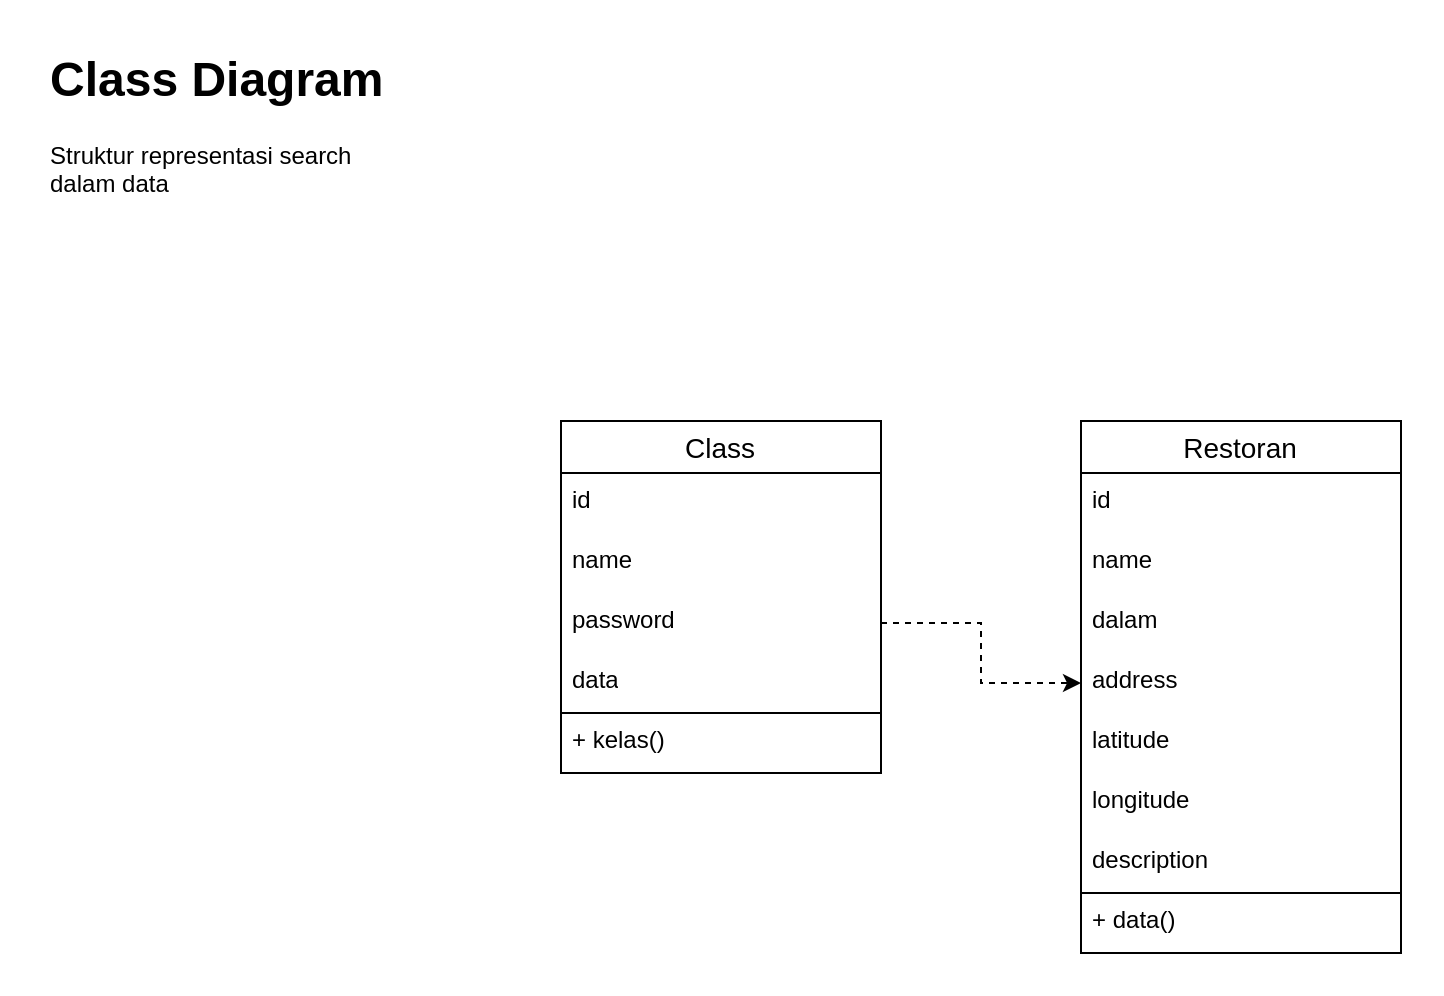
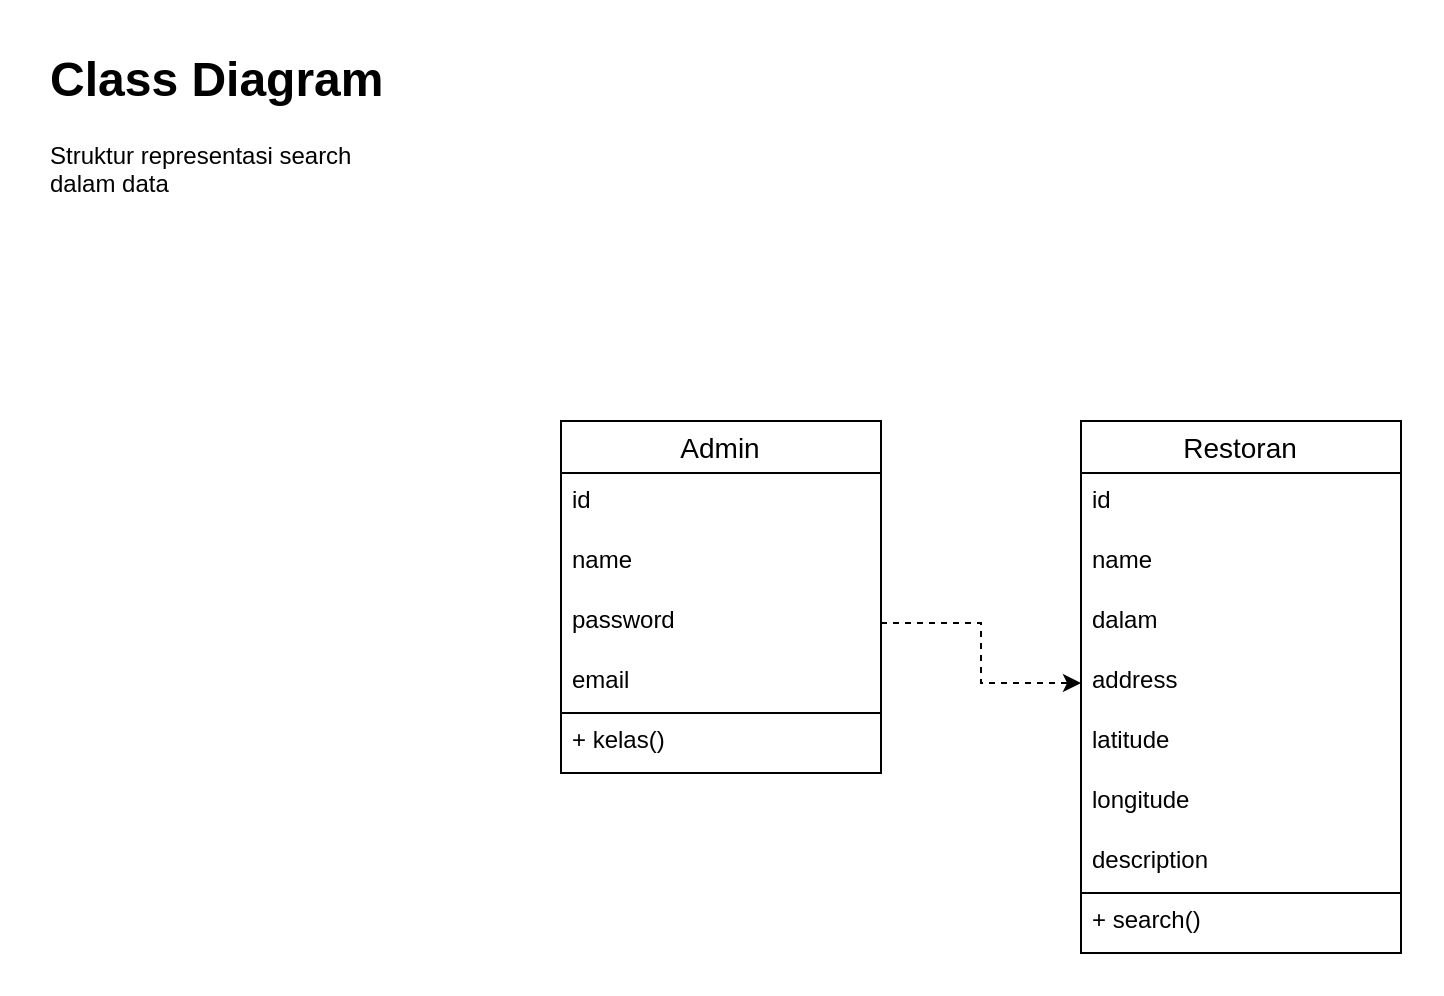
node "Class": label "Class" -> "Admin"
node "data": label "data" -> "email"
node "+ data()": label "+ data()" -> "+ search()"
